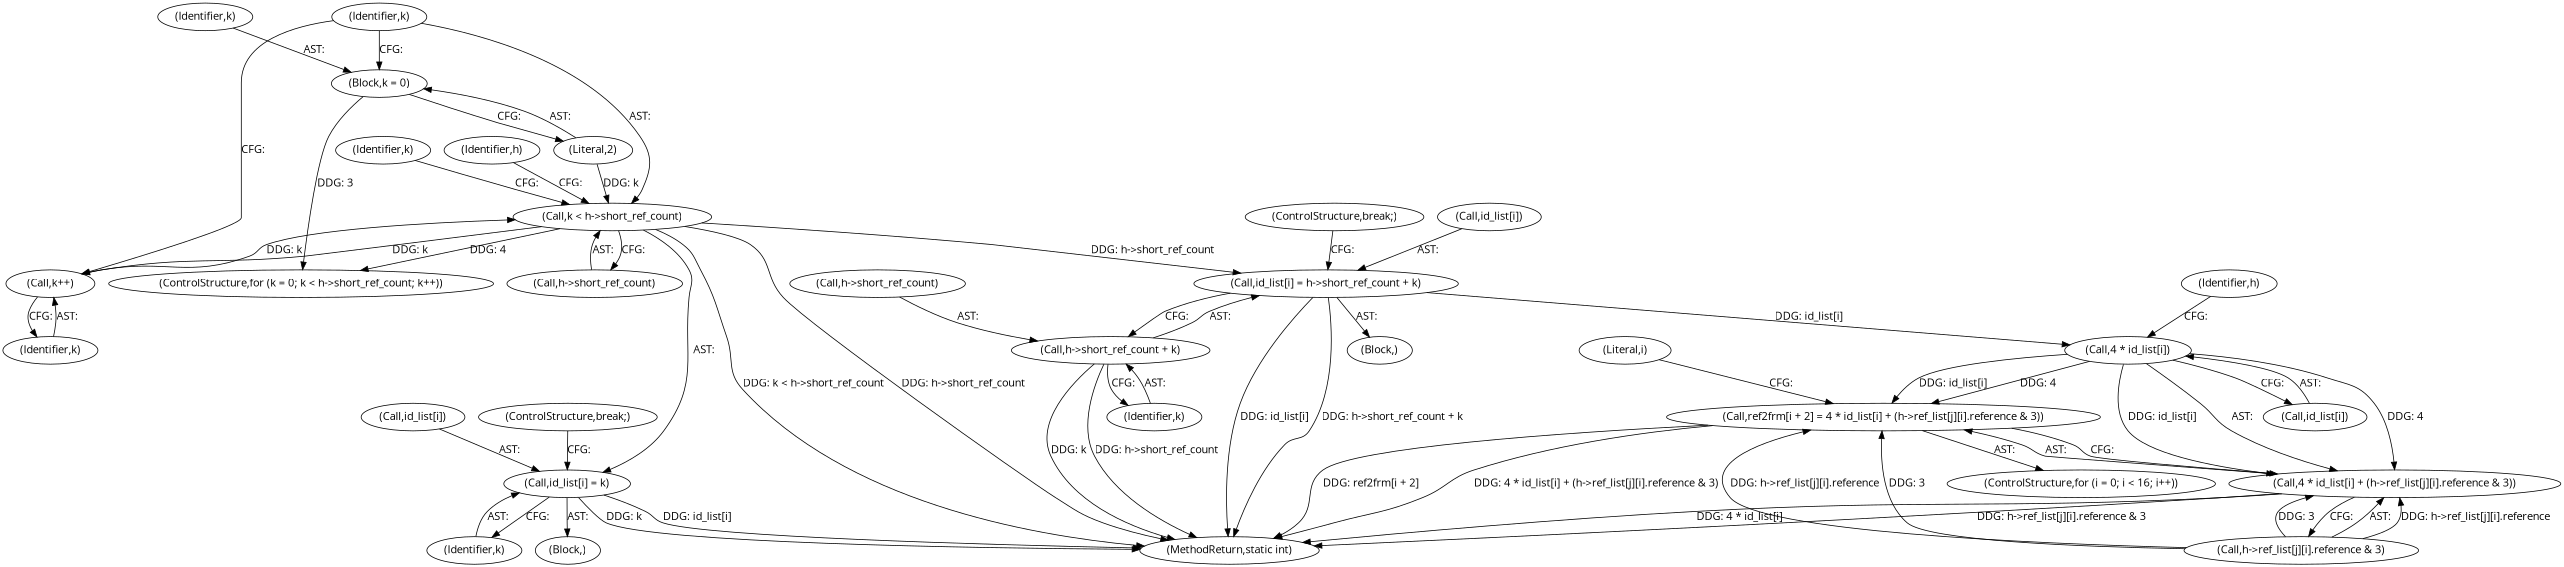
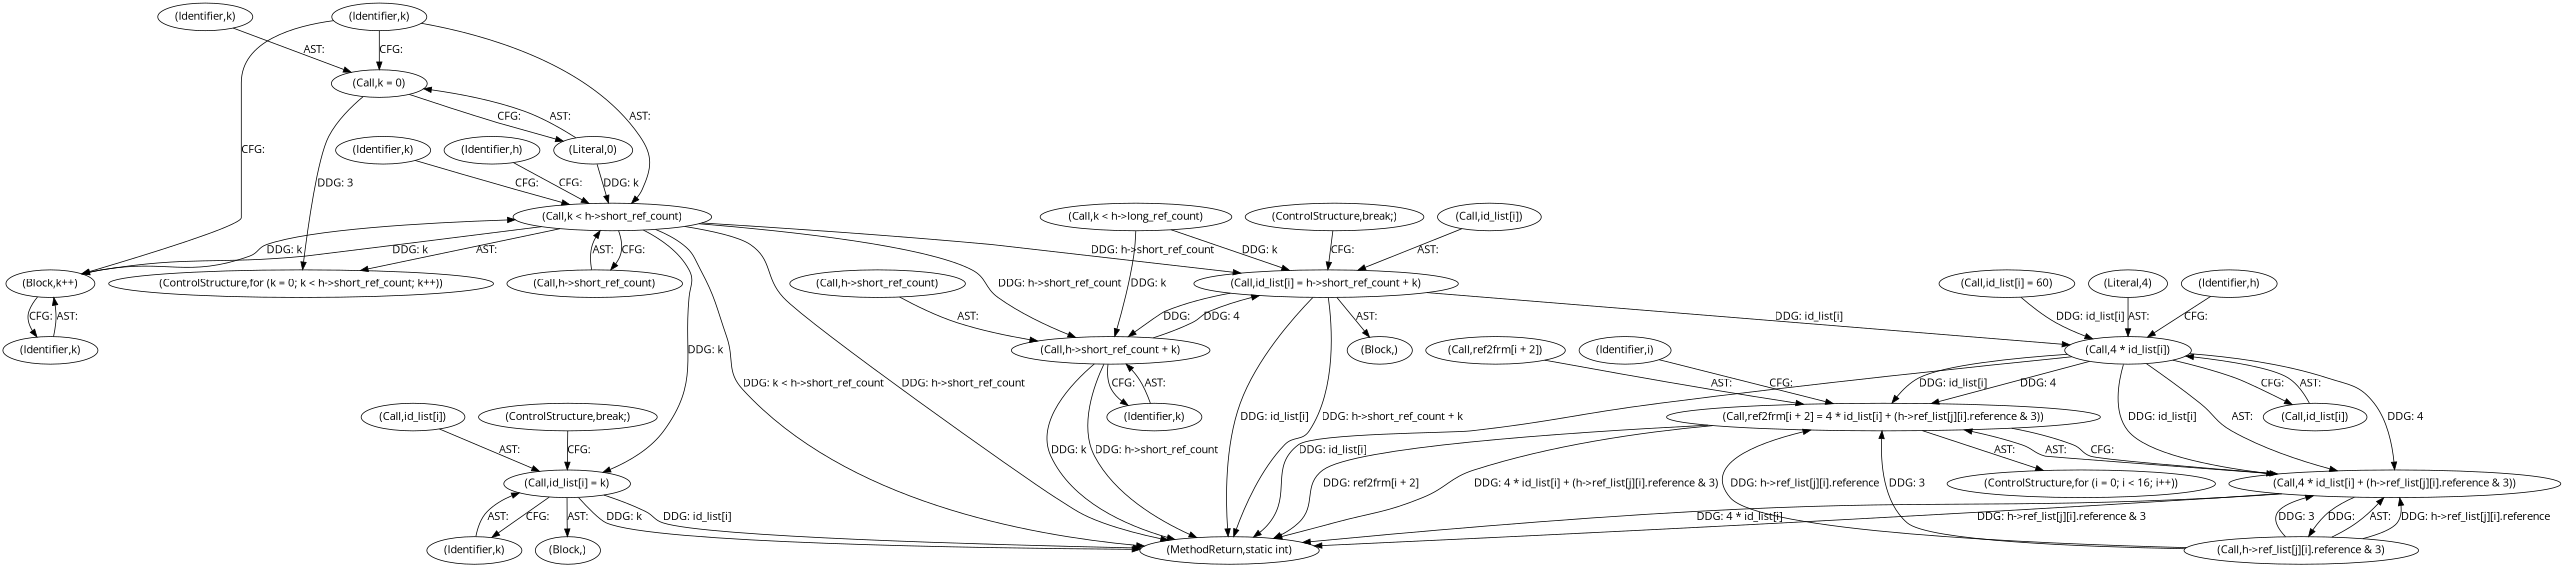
node "(Block,k = 0)": label "(Block,k = 0)" -> "(Call,k = 0)"
node "(Literal,2)": label "(Literal,2)" -> "(Literal,0)"
node "(Call,k < h->long_ref_count)": added
edge "(Call,k < h->short_ref_count)" -> "(Call,h->short_ref_count + k)": added, label "DDG: h->short_ref_count"
edge "(Call,k < h->short_ref_count)" -> "(ControlStructure,for (k = 0; k < h->short_ref_count; k++))": label "DDG: 4" -> "AST: "
node "(Call,k++)": label "(Call,k++)" -> "(Block,k++)"
node "(Call,id_list[i] = 60)": added
node "(Literal,4)": added
edge "(Call,id_list[i] = h->short_ref_count + k)" -> "(Call,h->short_ref_count + k)": label "CFG: " -> "DDG: "
edge "(Call,h->short_ref_count + k)" -> "(Call,id_list[i] = h->short_ref_count + k)": label "AST: " -> "DDG: 4"
edge "(Call,k < h->short_ref_count)" -> "(Call,id_list[i] = k)": label "AST: " -> "DDG: k"
node "(Call,ref2frm[i + 2])": added
node "(Literal,i)": label "(Literal,i)" -> "(Identifier,i)"
edge "(Call,4 * id_list[i])" -> "(MethodReturn,static int)": added, label "DDG: id_list[i]"
edge "(Call,4 * id_list[i] + (h->ref_list[j][i].reference & 3))" -> "(Call,h->ref_list[j][i].reference & 3)": label "CFG: " -> "DDG: "
